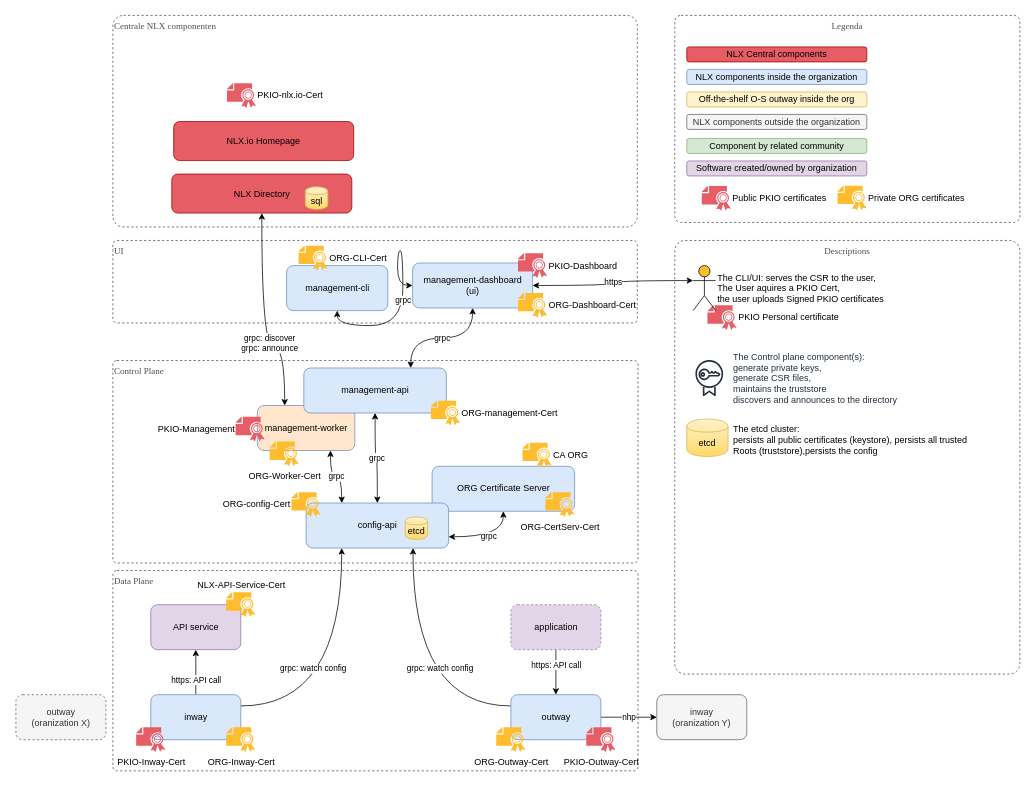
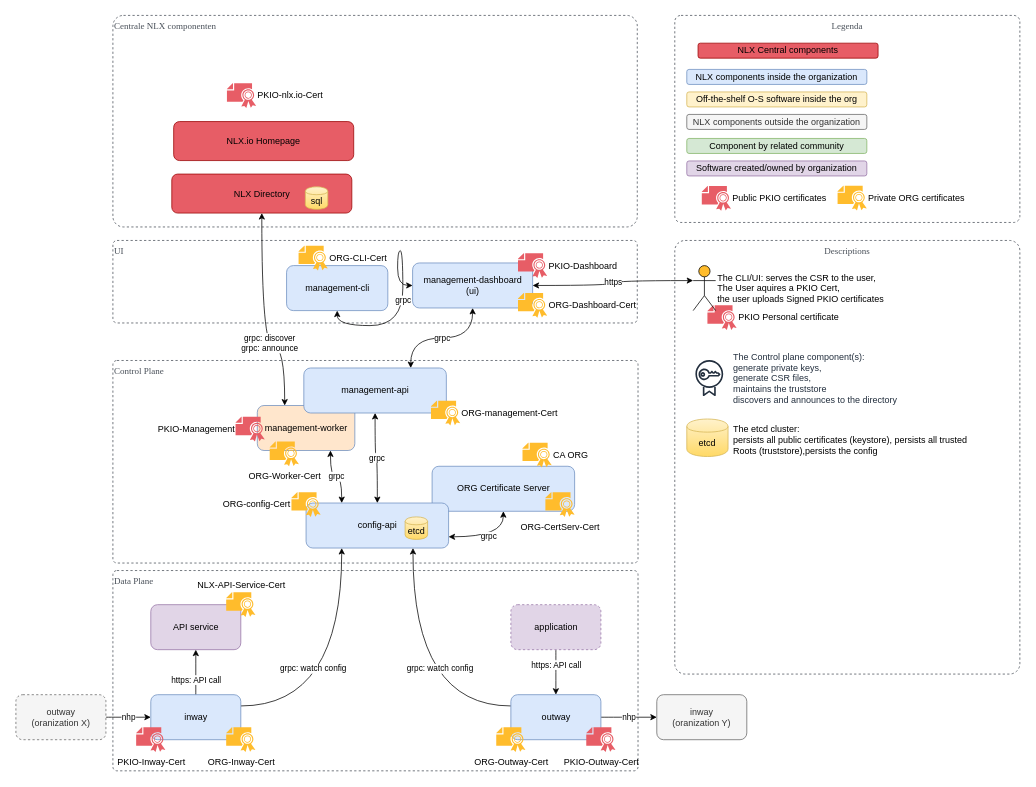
node "NLX Central components": moved (777, 54) -> (788, 51)
node "Off-the-shelf O-S outway inside the org": label "Off-the-shelf O-S outway inside the org" -> "Off-the-shelf O-S software inside the org"
edge "outway (oranization X)" -> "inway": added, label "nhp"
